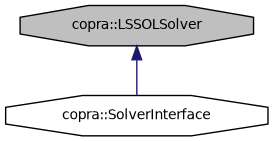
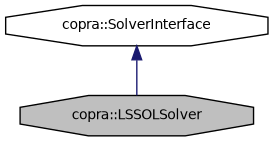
edge "copra::SolverInterface" -> "copra::LSSOLSolver": reversed
